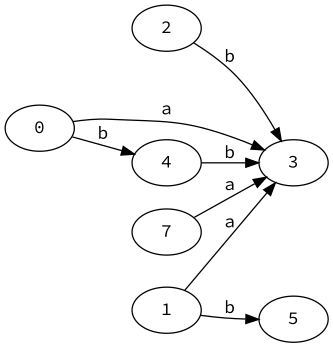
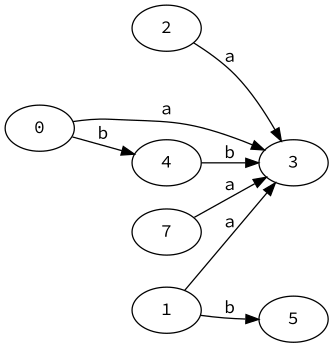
edge "2" -> "3": label "b" -> "a"
